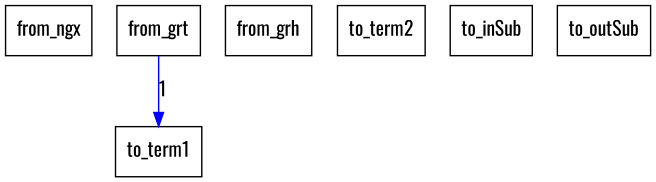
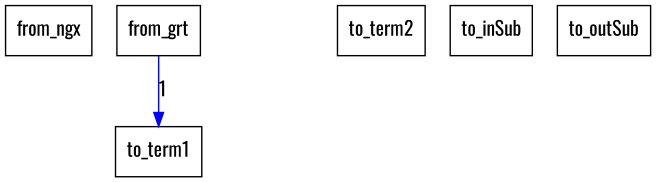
node "from_grh": removed
